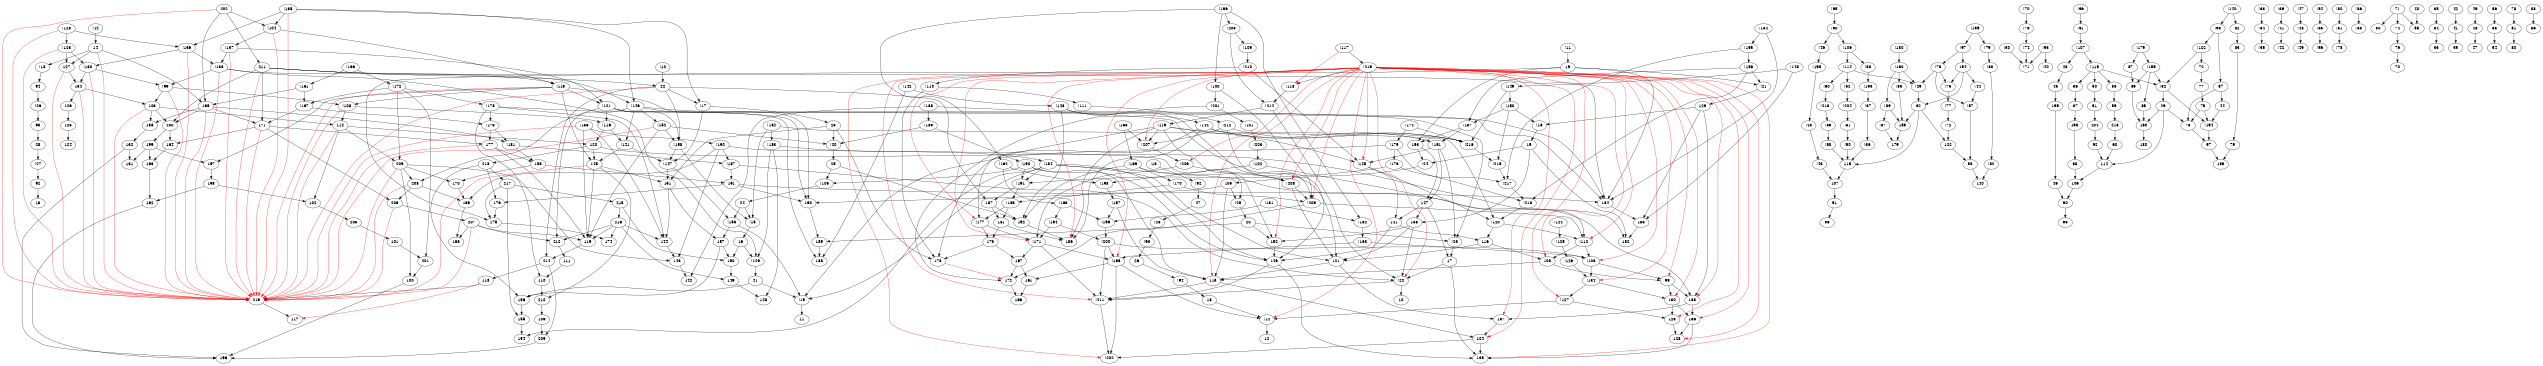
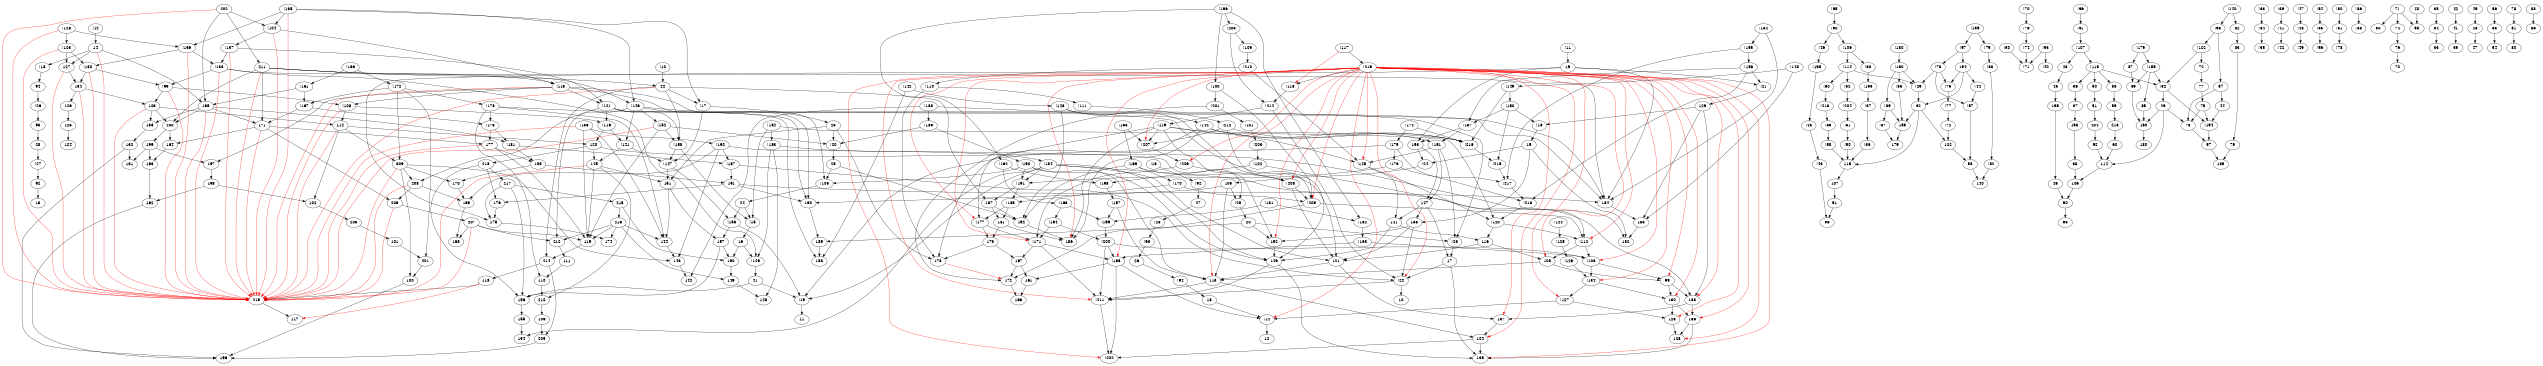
edge "!113" -> "145": now "!113" -> "!105"
node "209": label "209" -> "309"
edge "!43" -> "107": now "!43" -> "96"
edge "217" -> "155": now "217" -> "156"
